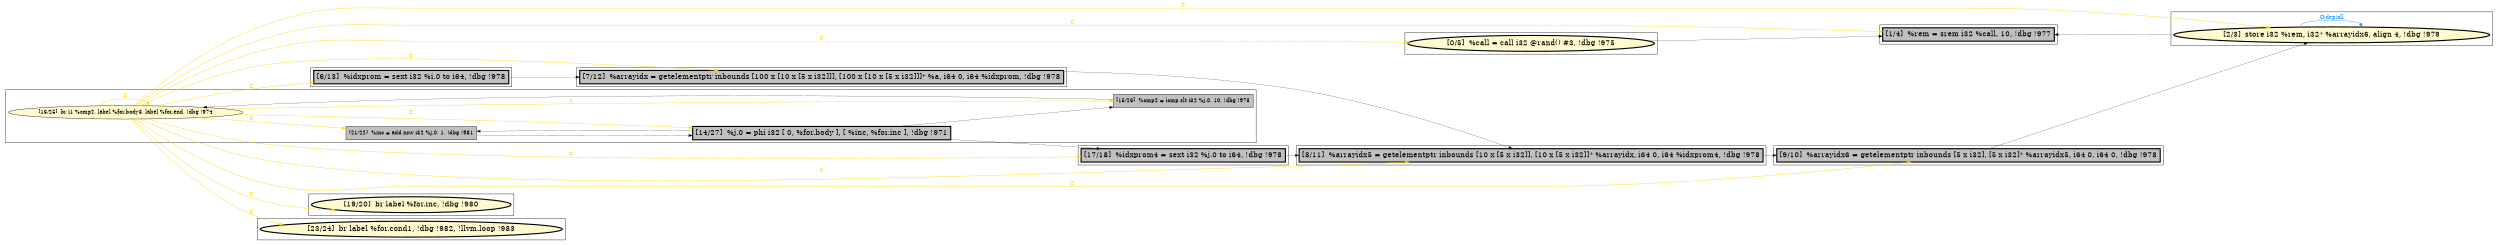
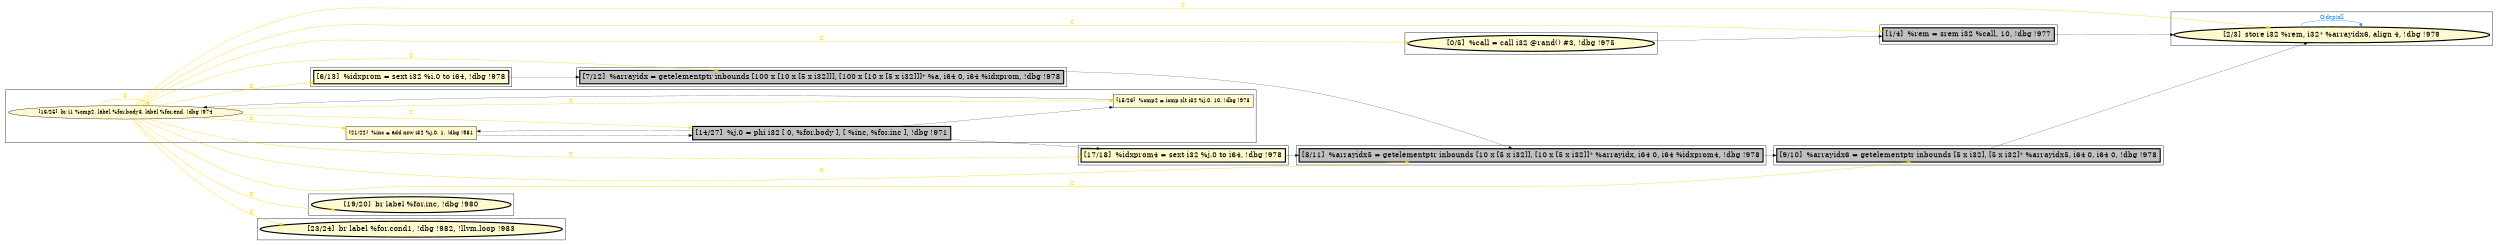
edge "[2/3]  store i32 %rem, i32* %arrayidx6, align 4, !dbg !979" -> "[1/4]  %rem = srem i32 %call, 10, !dbg !977": reversed
node "[6/13]  %idxprom = sext i32 %i.0 to i64, !dbg !978": fillcolor grey -> lemonchiffon
node "[15/26]  %cmp2 = icmp slt i32 %j.0, 10, !dbg !973": fillcolor grey -> lemonchiffon
node "[21/22]  %inc = add nsw i32 %j.0, 1, !dbg !981": fillcolor grey -> lemonchiffon
node "[17/18]  %idxprom4 = sext i32 %j.0 to i64, !dbg !978": fillcolor grey -> lemonchiffon
